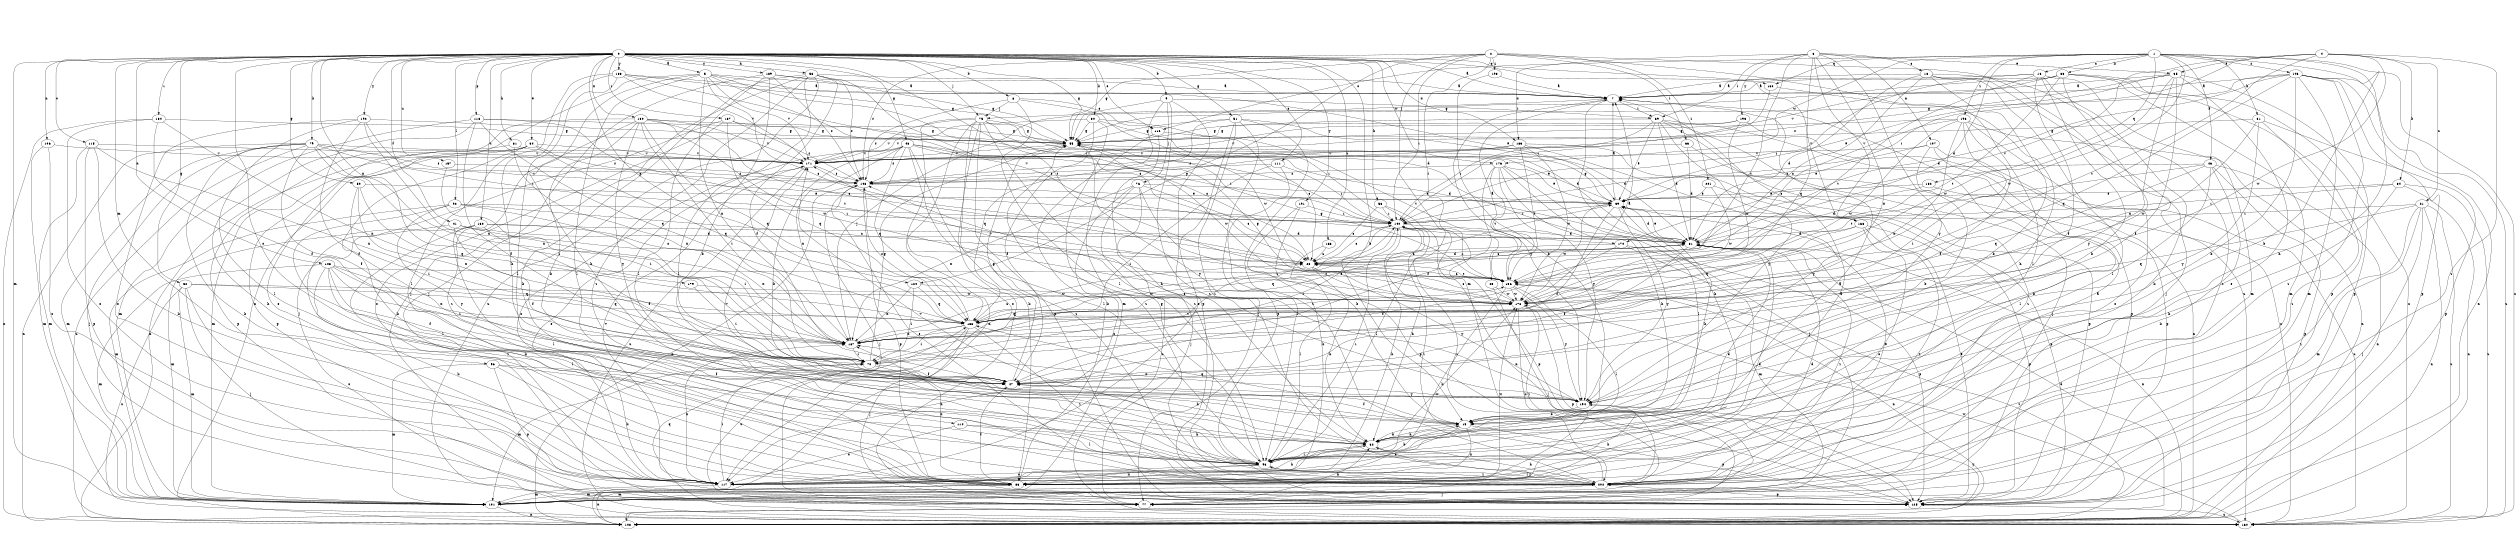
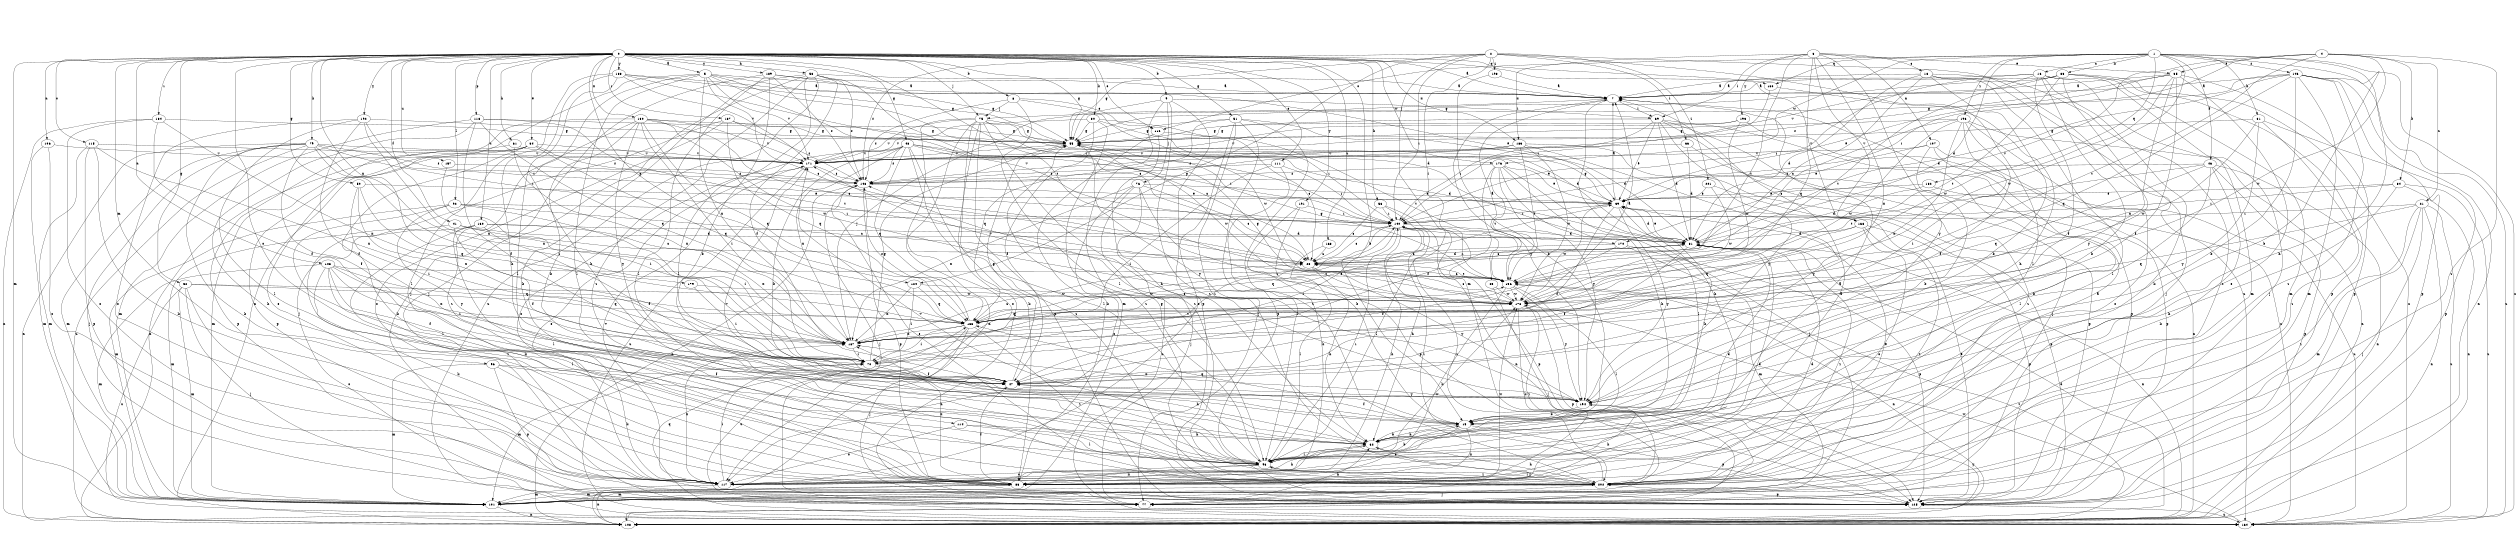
edge "16" -> "77": added, label "j"
